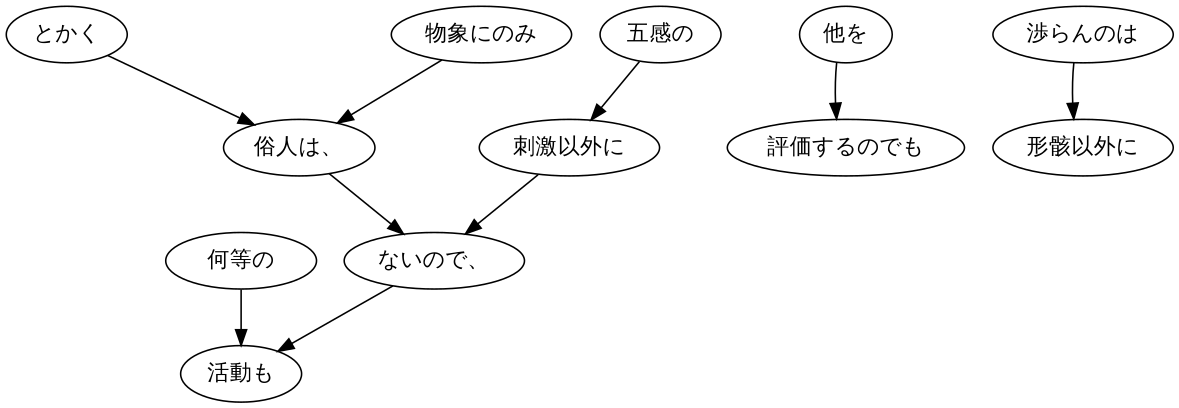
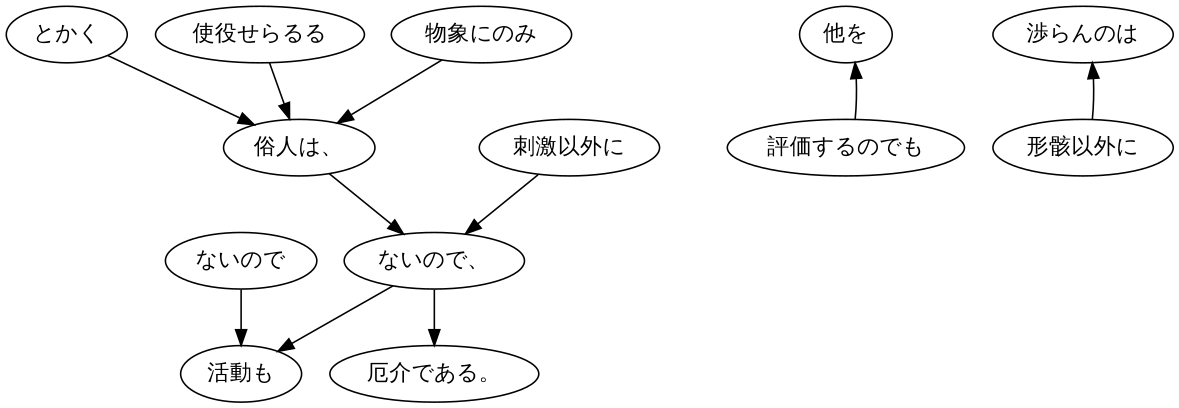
node "使役せらるる": added
node "五感の": removed
edge "他を" -> "評価するのでも": reversed
edge "渉らんのは" -> "形骸以外に": reversed
node "何等の": label "何等の" -> "ないので"
node "厄介である。": added
